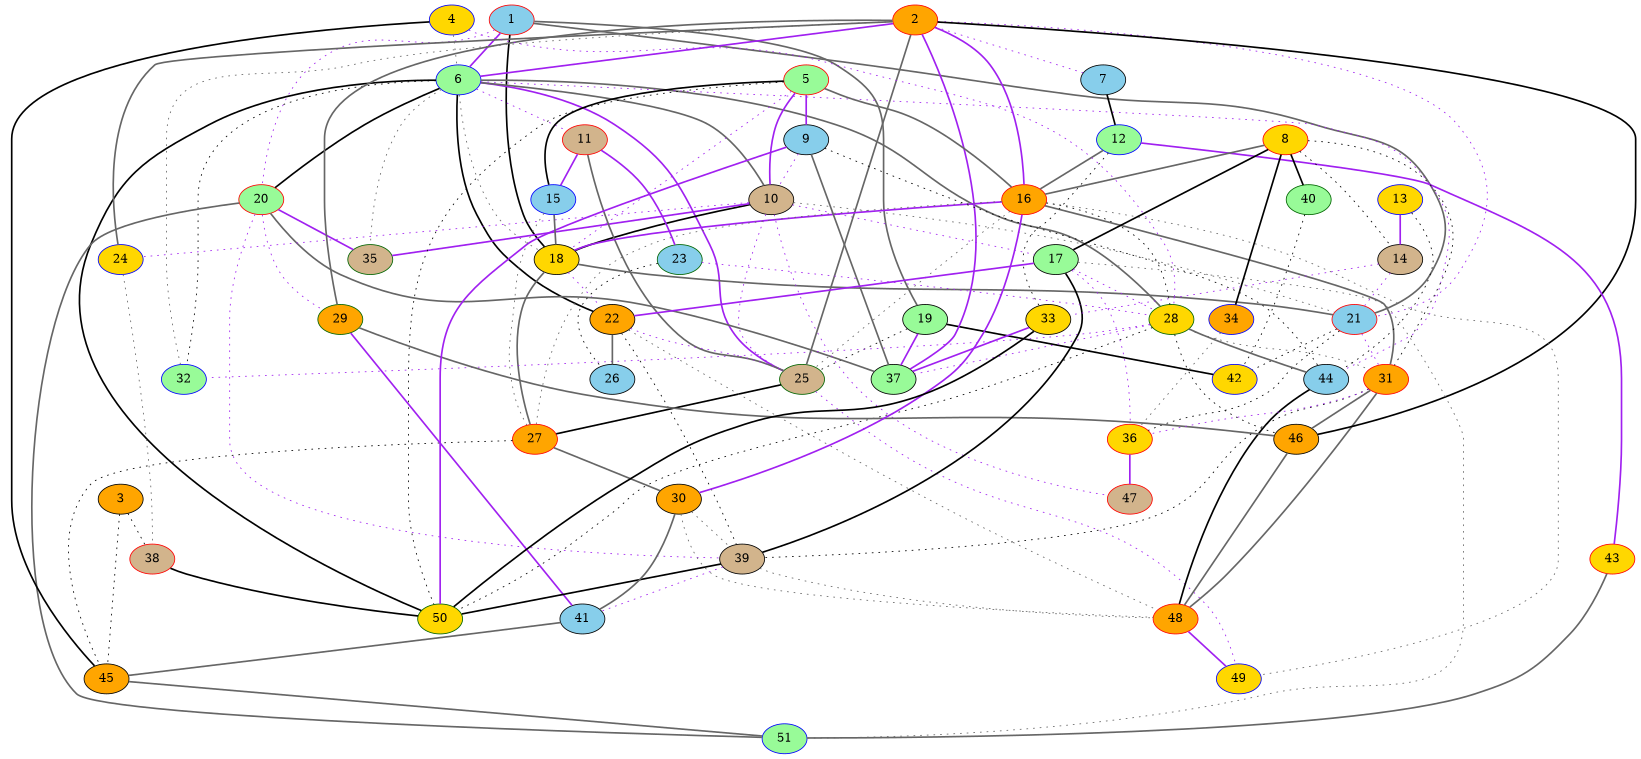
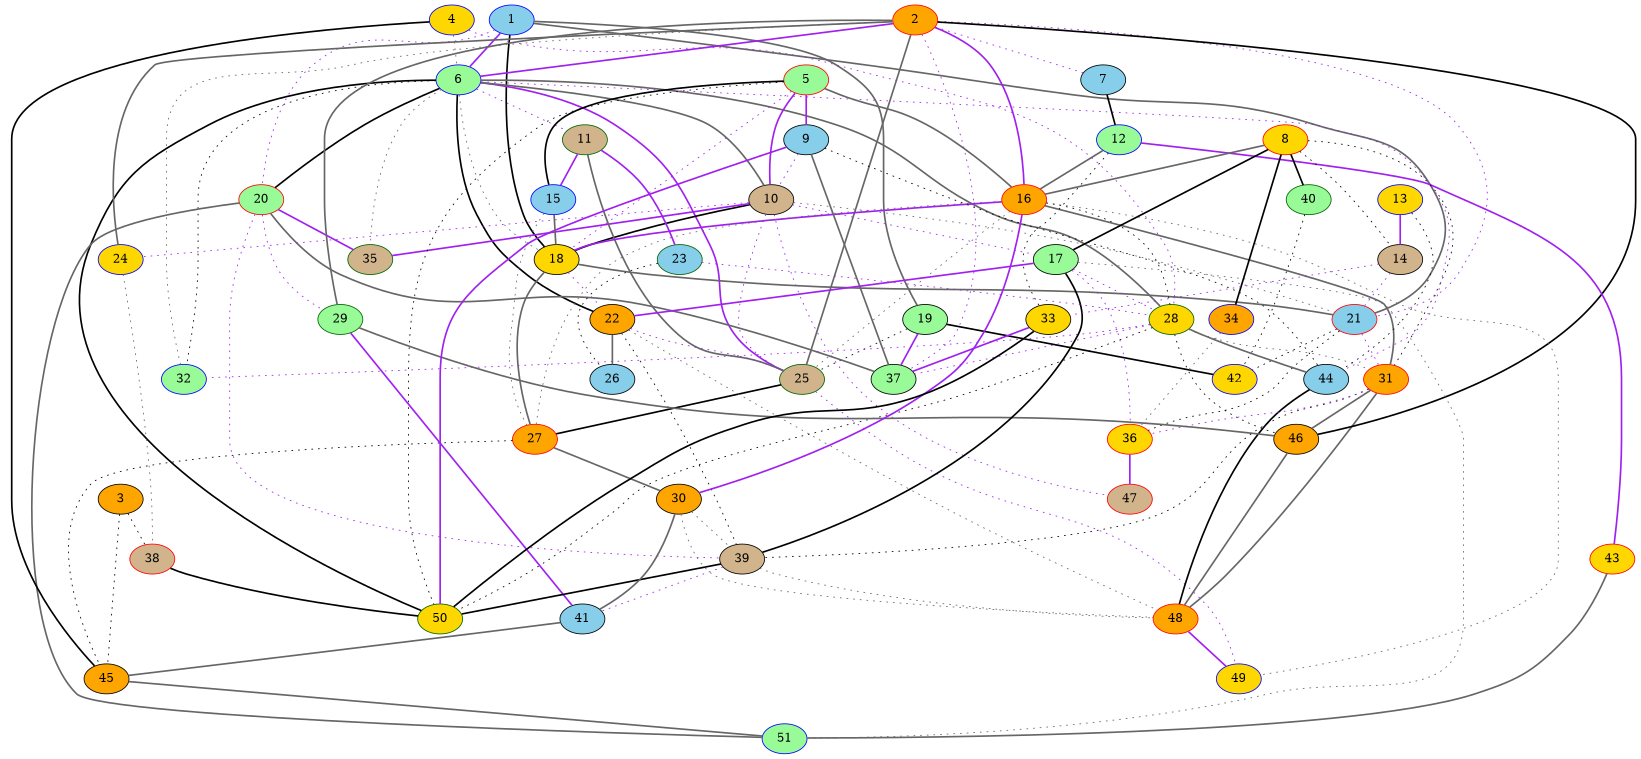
node "1": color red -> blue
node "11": color red -> darkgreen
edge "2" -- "37": style bold -> dotted
node "29": fillcolor orange -> palegreen
